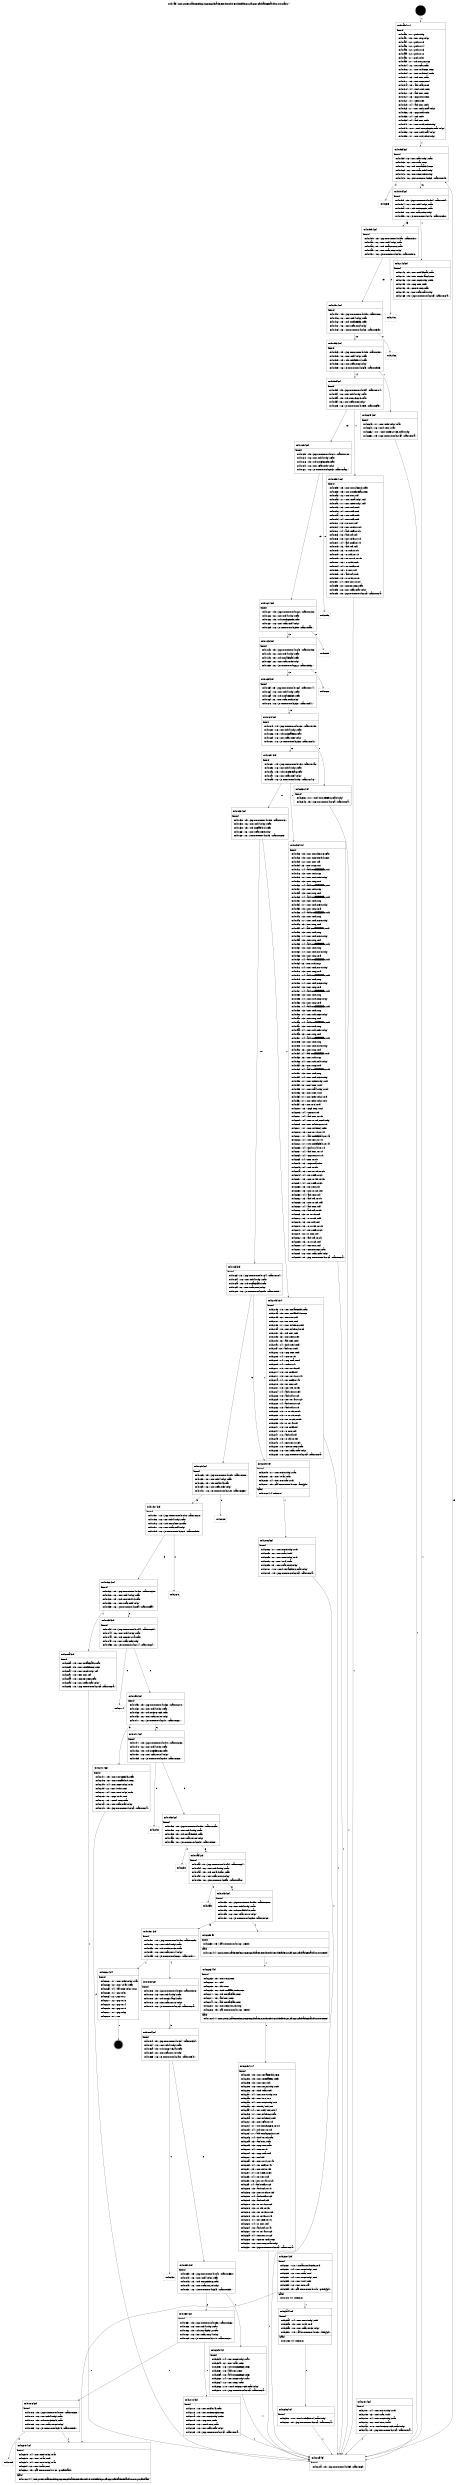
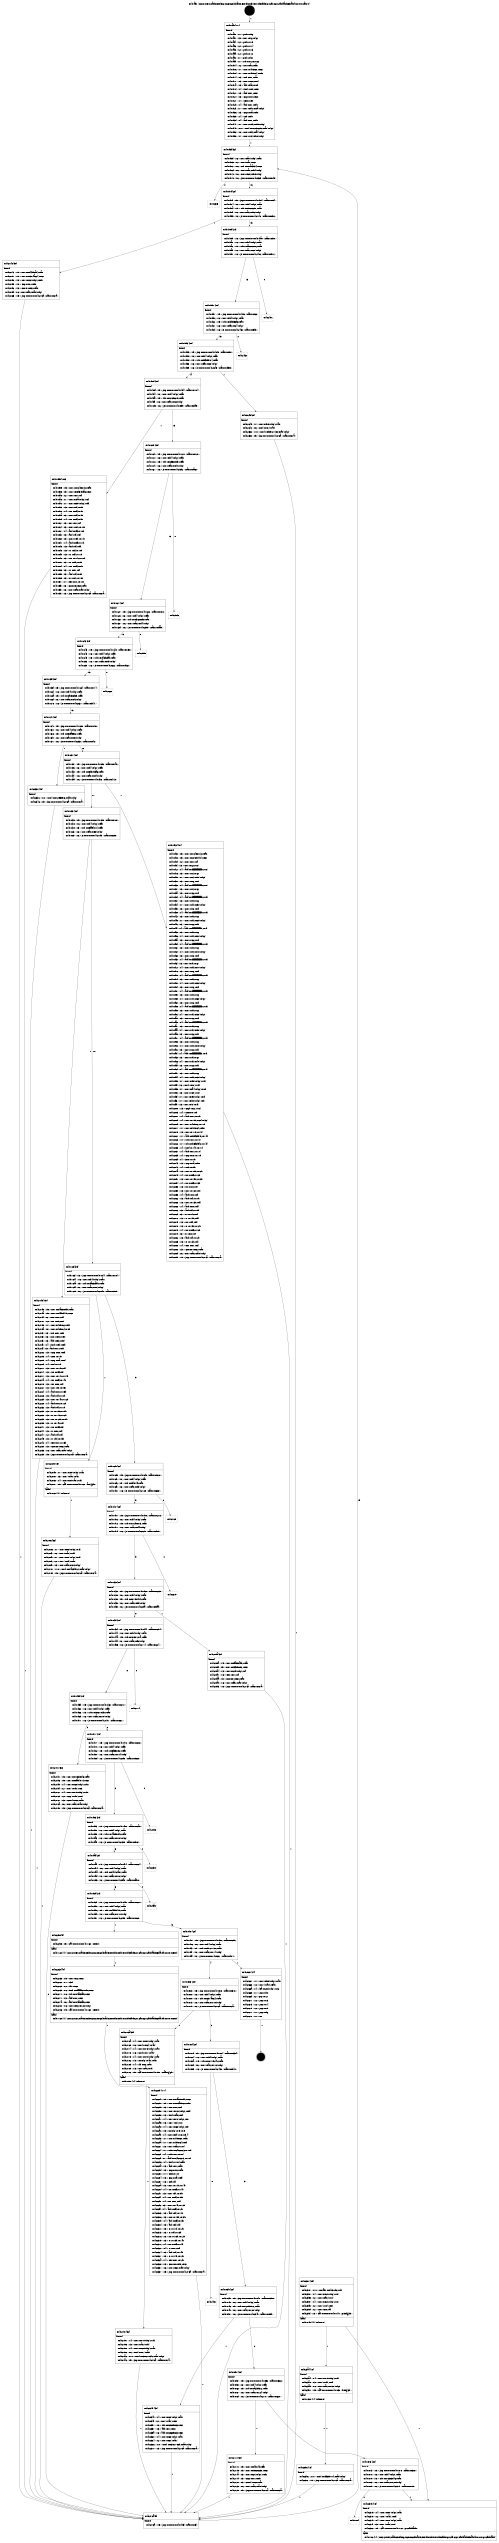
node "0x40216a [39]": added
